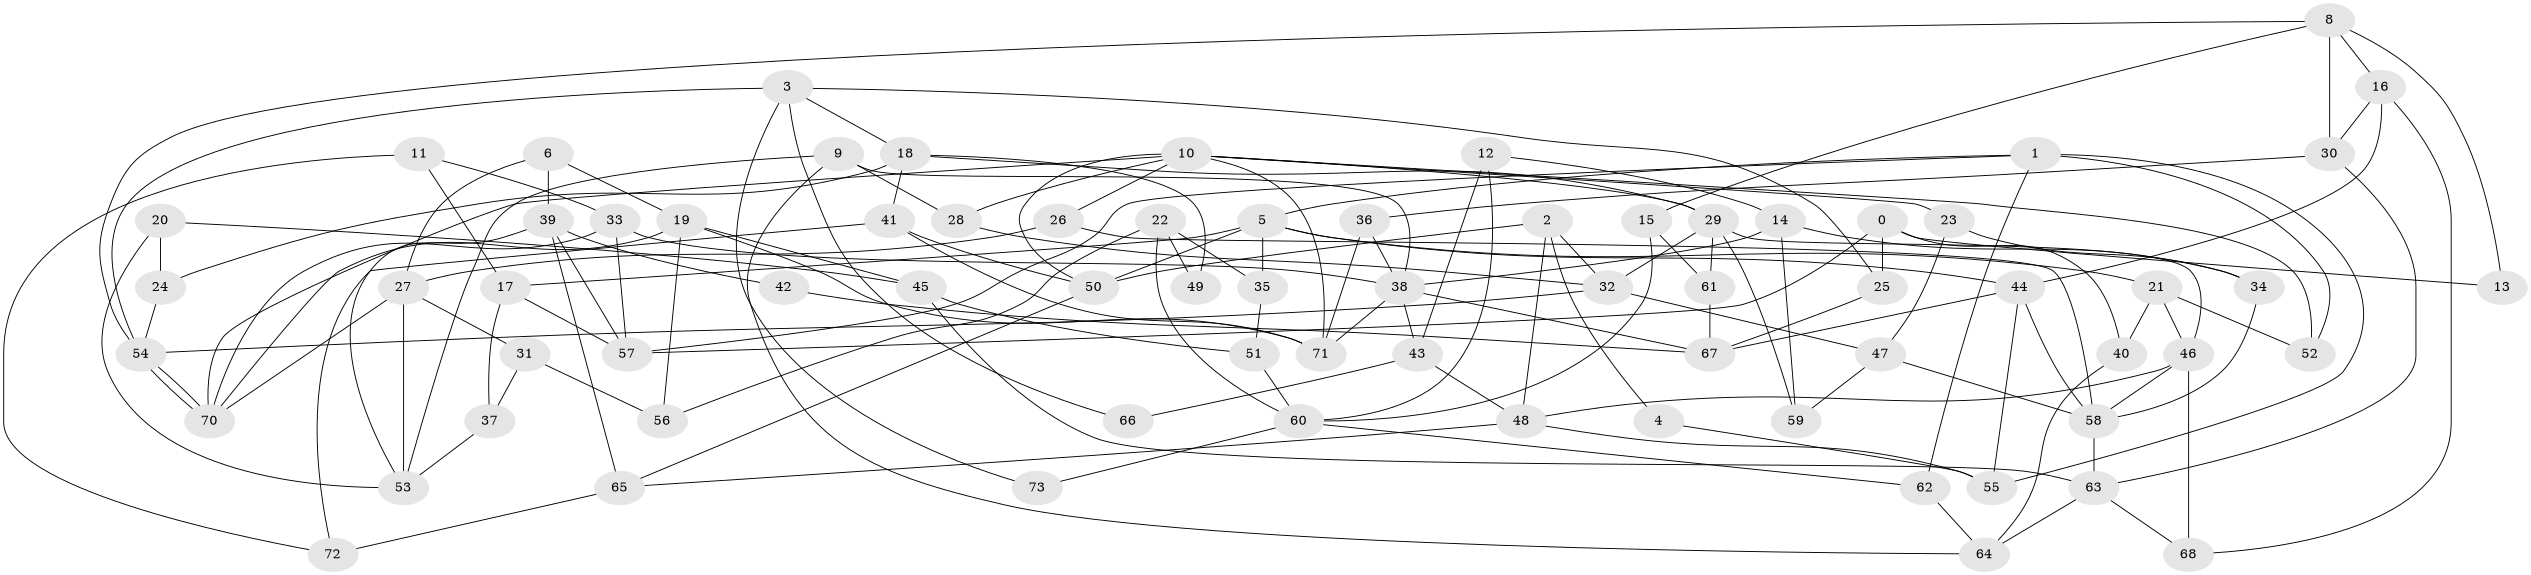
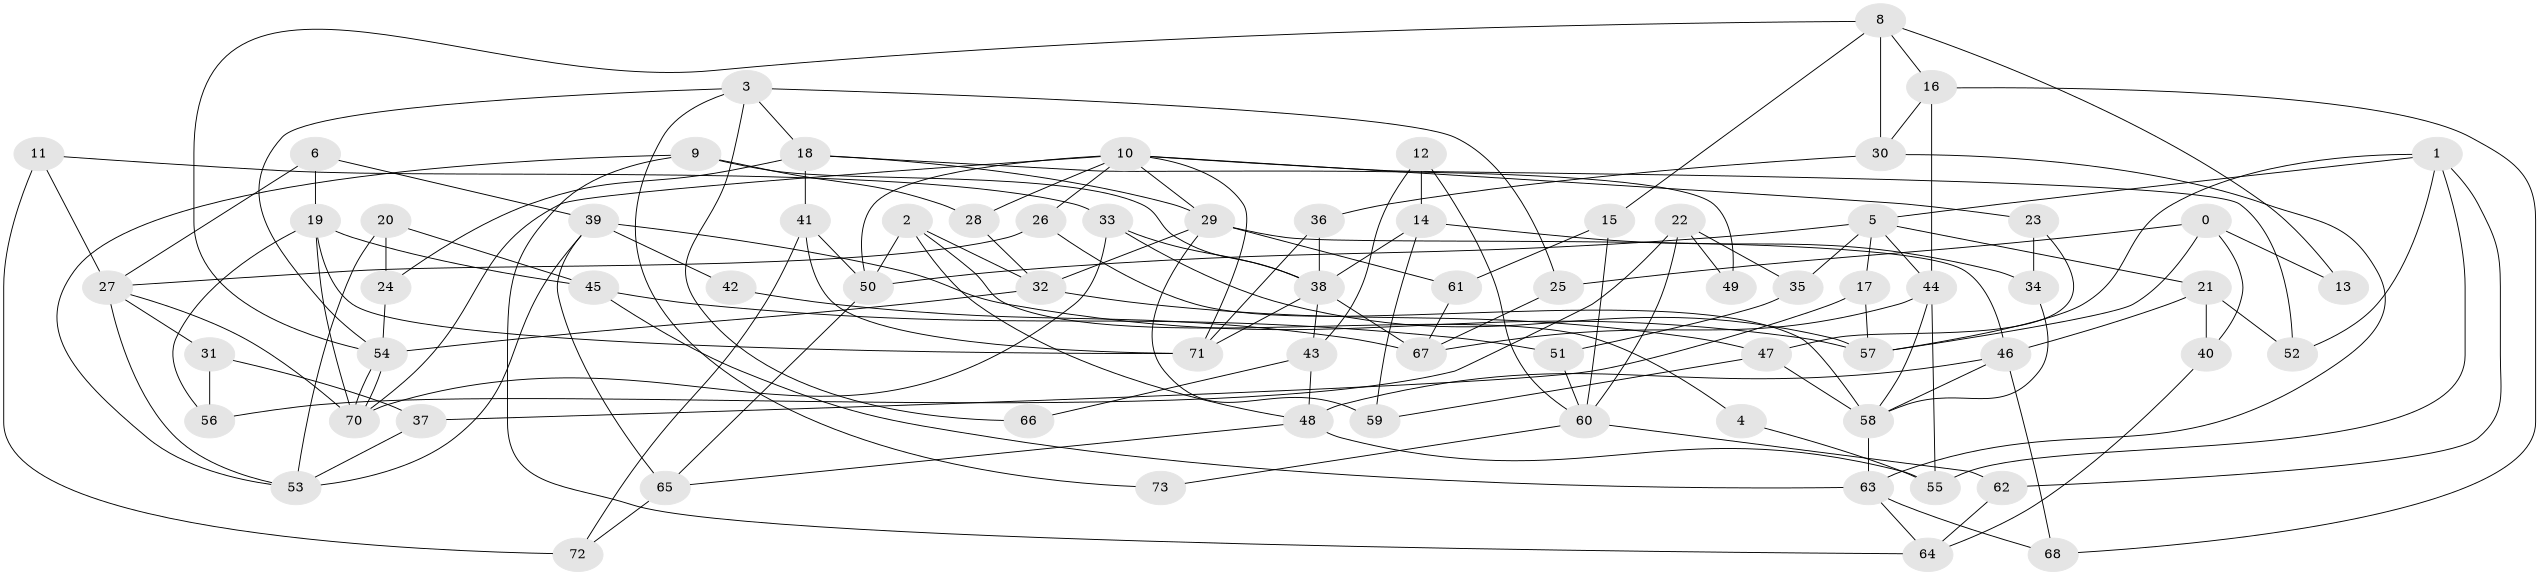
edge "11" -- "17": now "11" -- "27"
